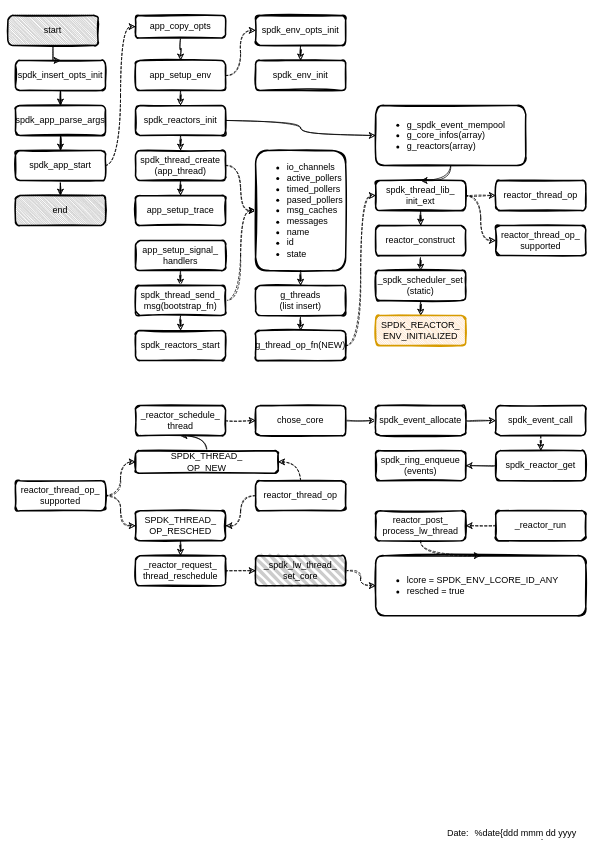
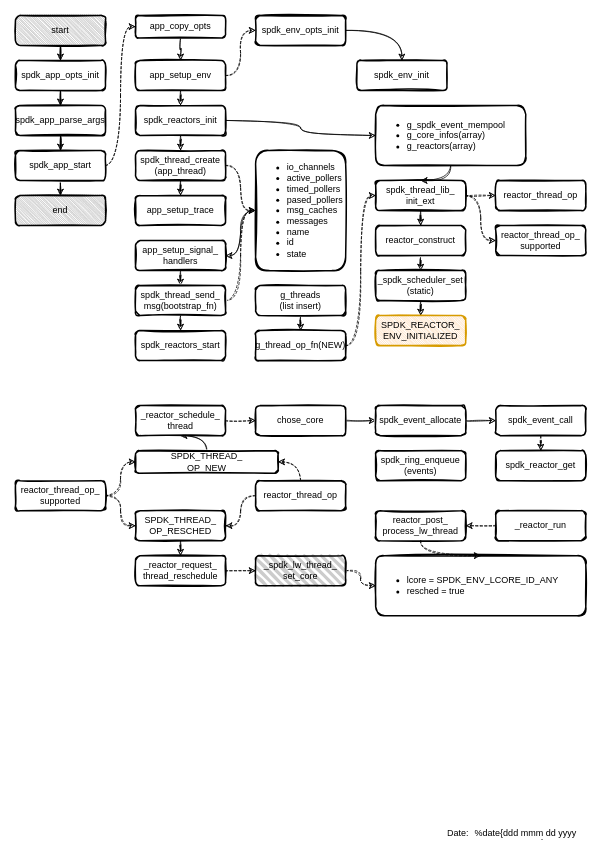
node "start": moved (53, 30) -> (60, 30)
node "spdk_insert_opts_init": label "spdk_insert_opts_init" -> "spdk_app_opts_init"
node "spdk_env_init": moved (300, 75) -> (402, 75)
edge "io_channels active_pollers timed_pollers pased_pollers msg_caches messages name id state" -> "g_threads (list insert)": now "io_channels active_pollers timed_pollers pased_pollers msg_caches messages name id state" -> "app_setup_signal_ handlers"
edge "spdk_reactor_get" -> "spdk_ring_enqueue (events)": removed
